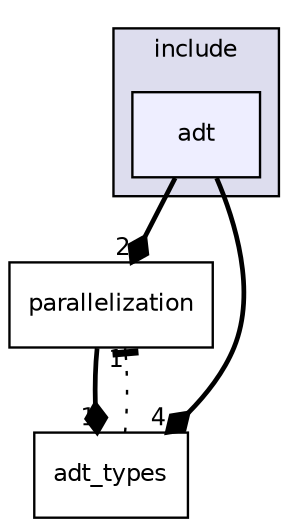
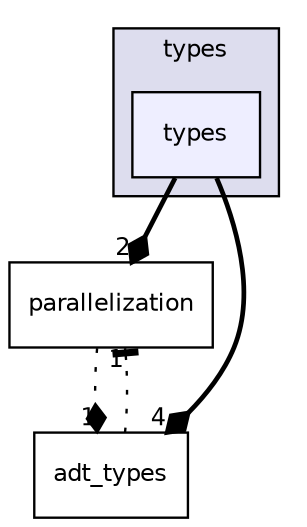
cluster "include": label "include" -> "types"
node "adt": label "adt" -> "types"
edge "parallelization" -> "adt_types": style bold -> dotted
